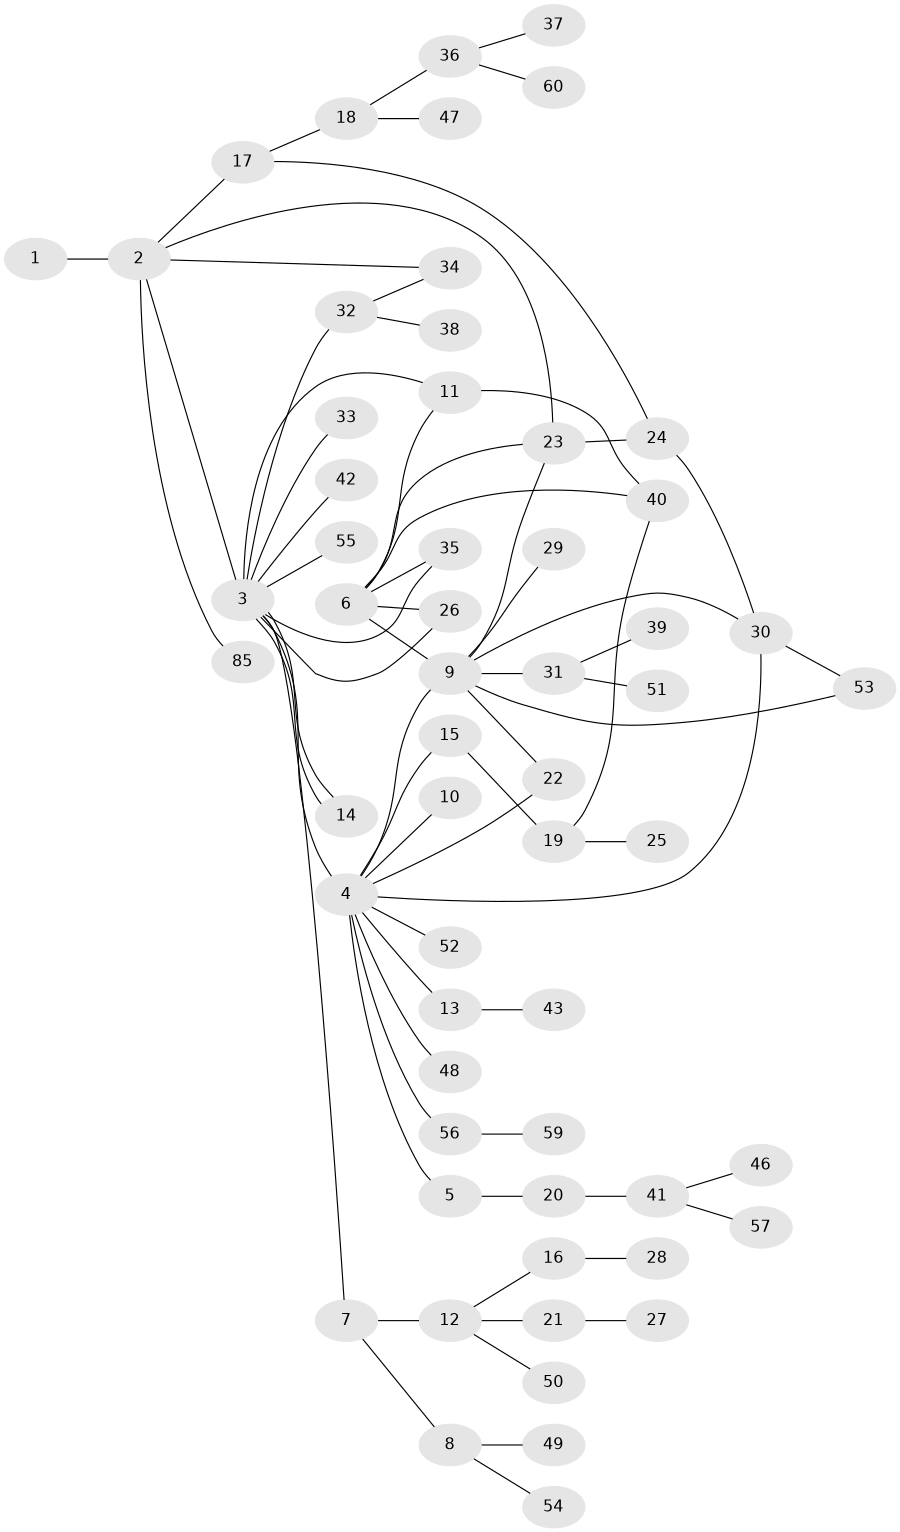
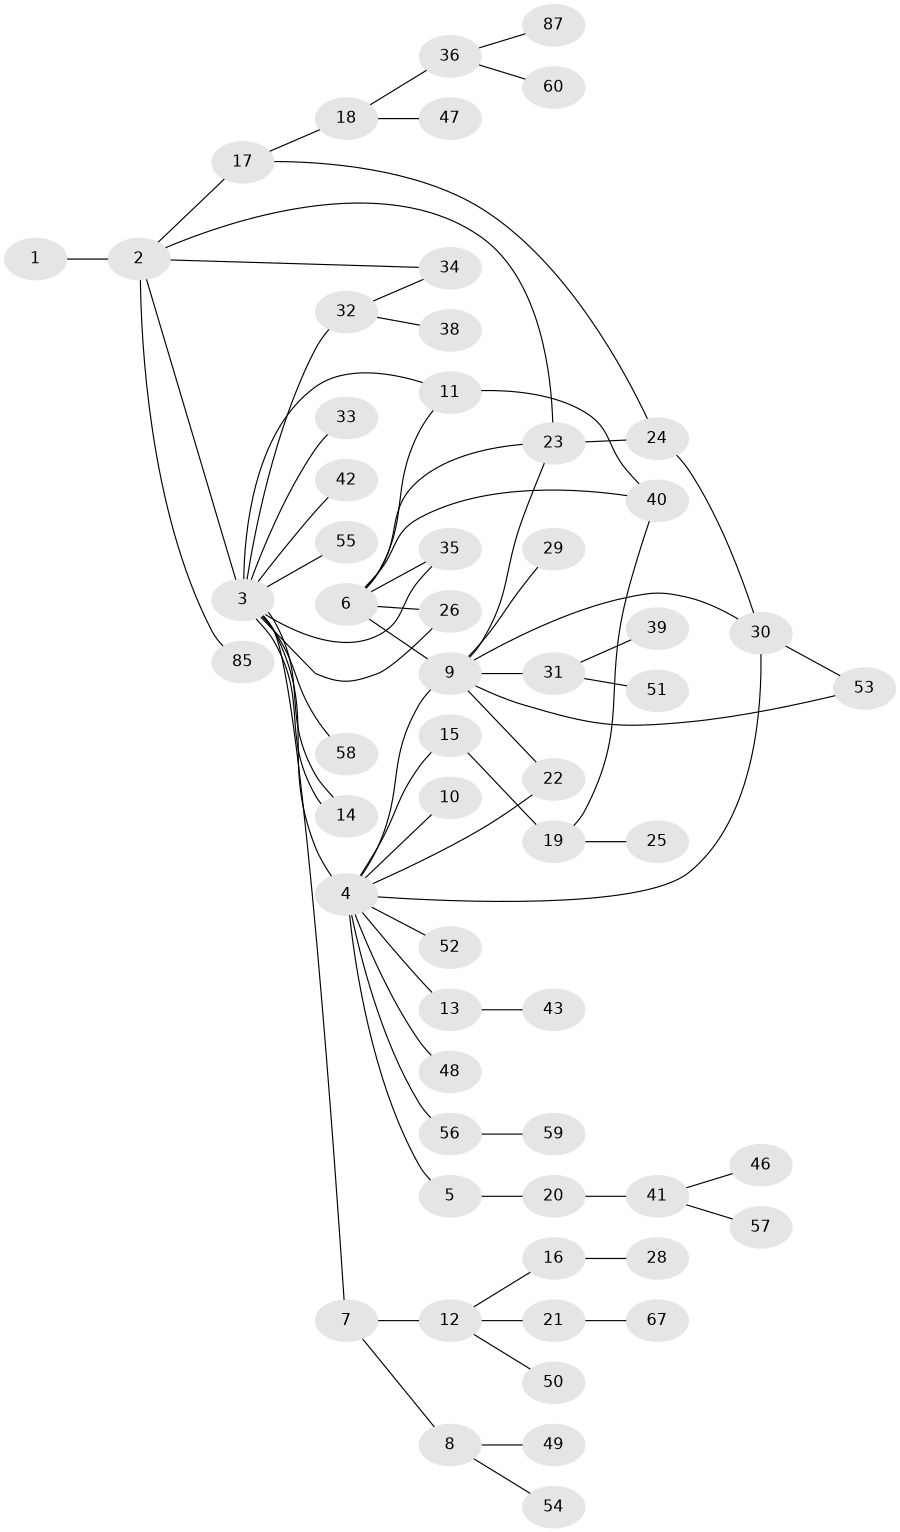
node "37": label "37" -> "87"
node "58": added
node "27": label "27" -> "67"
